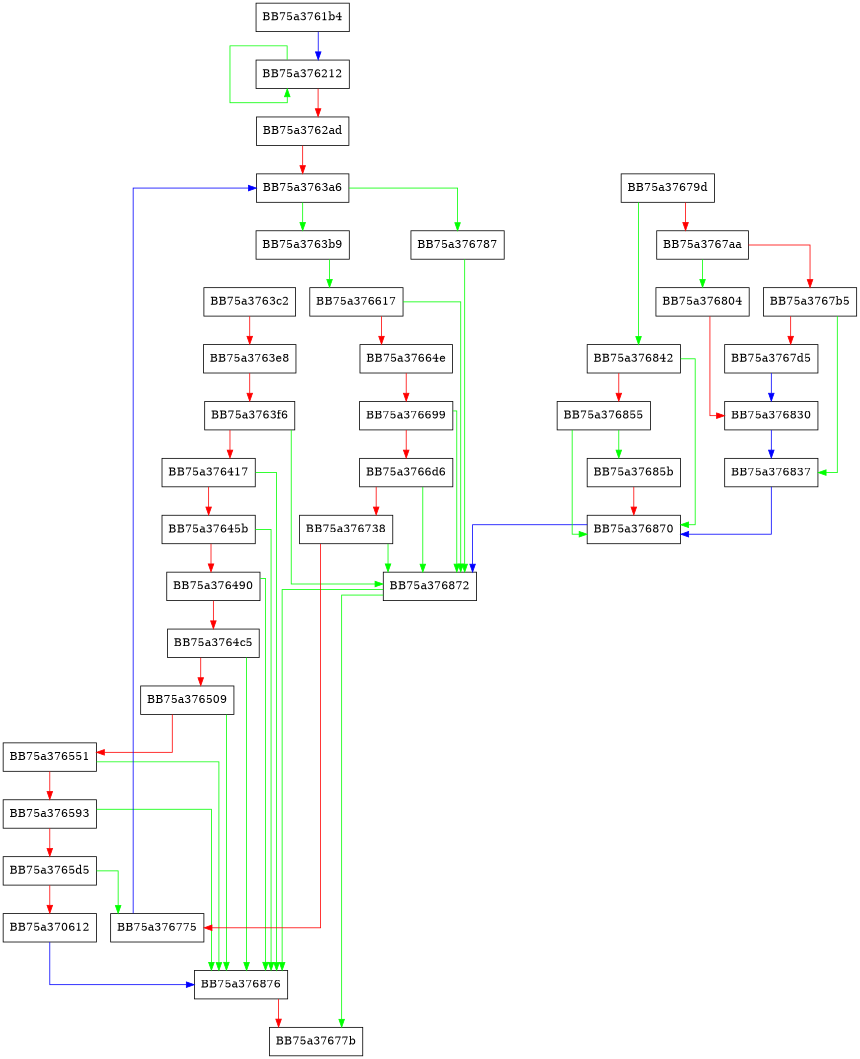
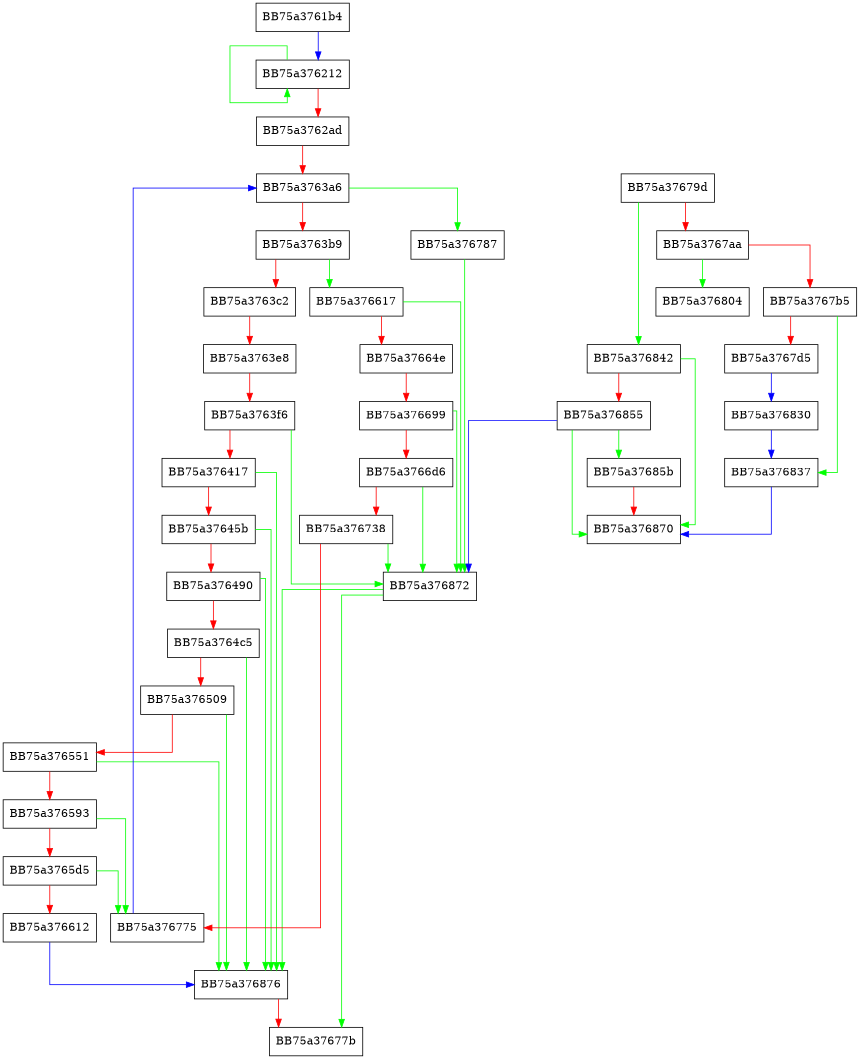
edge "BB75a3763a6" -> "BB75a3763b9": color green -> red
edge "BB75a3763b9" -> "BB75a3763c2": added
edge "BB75a376804" -> "BB75a376830": removed
edge "BB75a376870" -> "BB75a376872": now "BB75a376855" -> "BB75a376872"
edge "BB75a376593" -> "BB75a376876": now "BB75a376593" -> "BB75a376775"
node "BB75a370612": label "BB75a370612" -> "BB75a376612"
